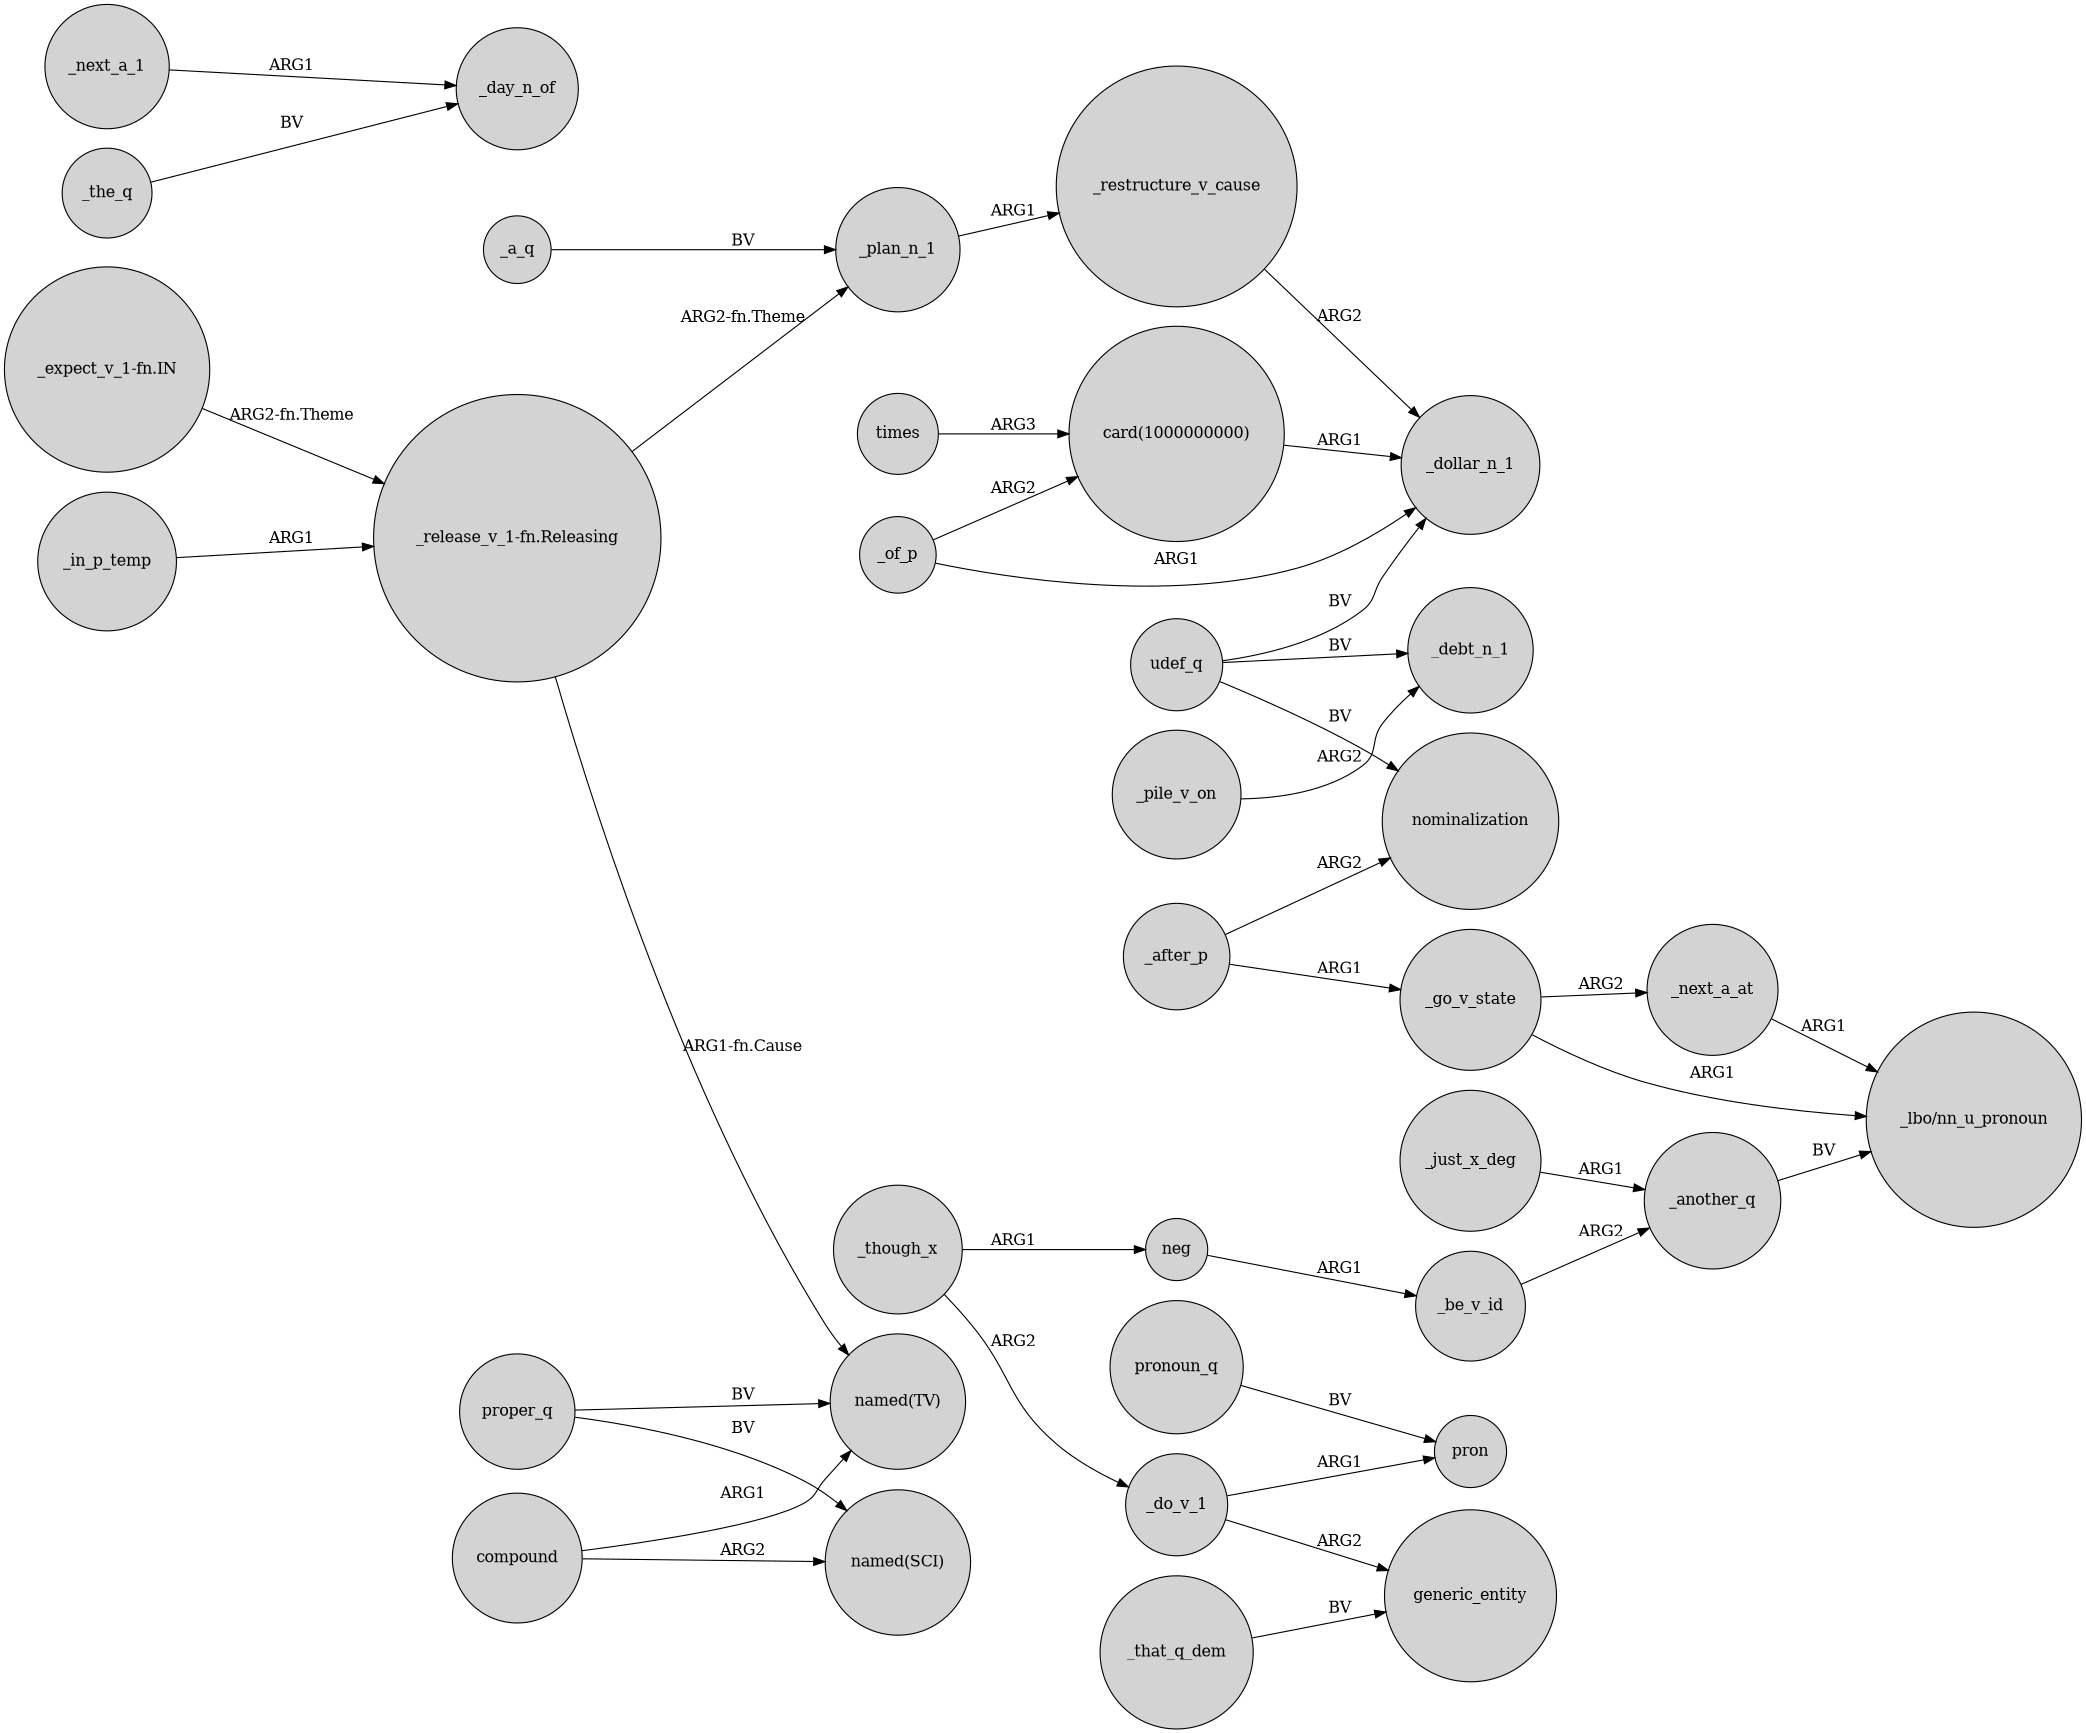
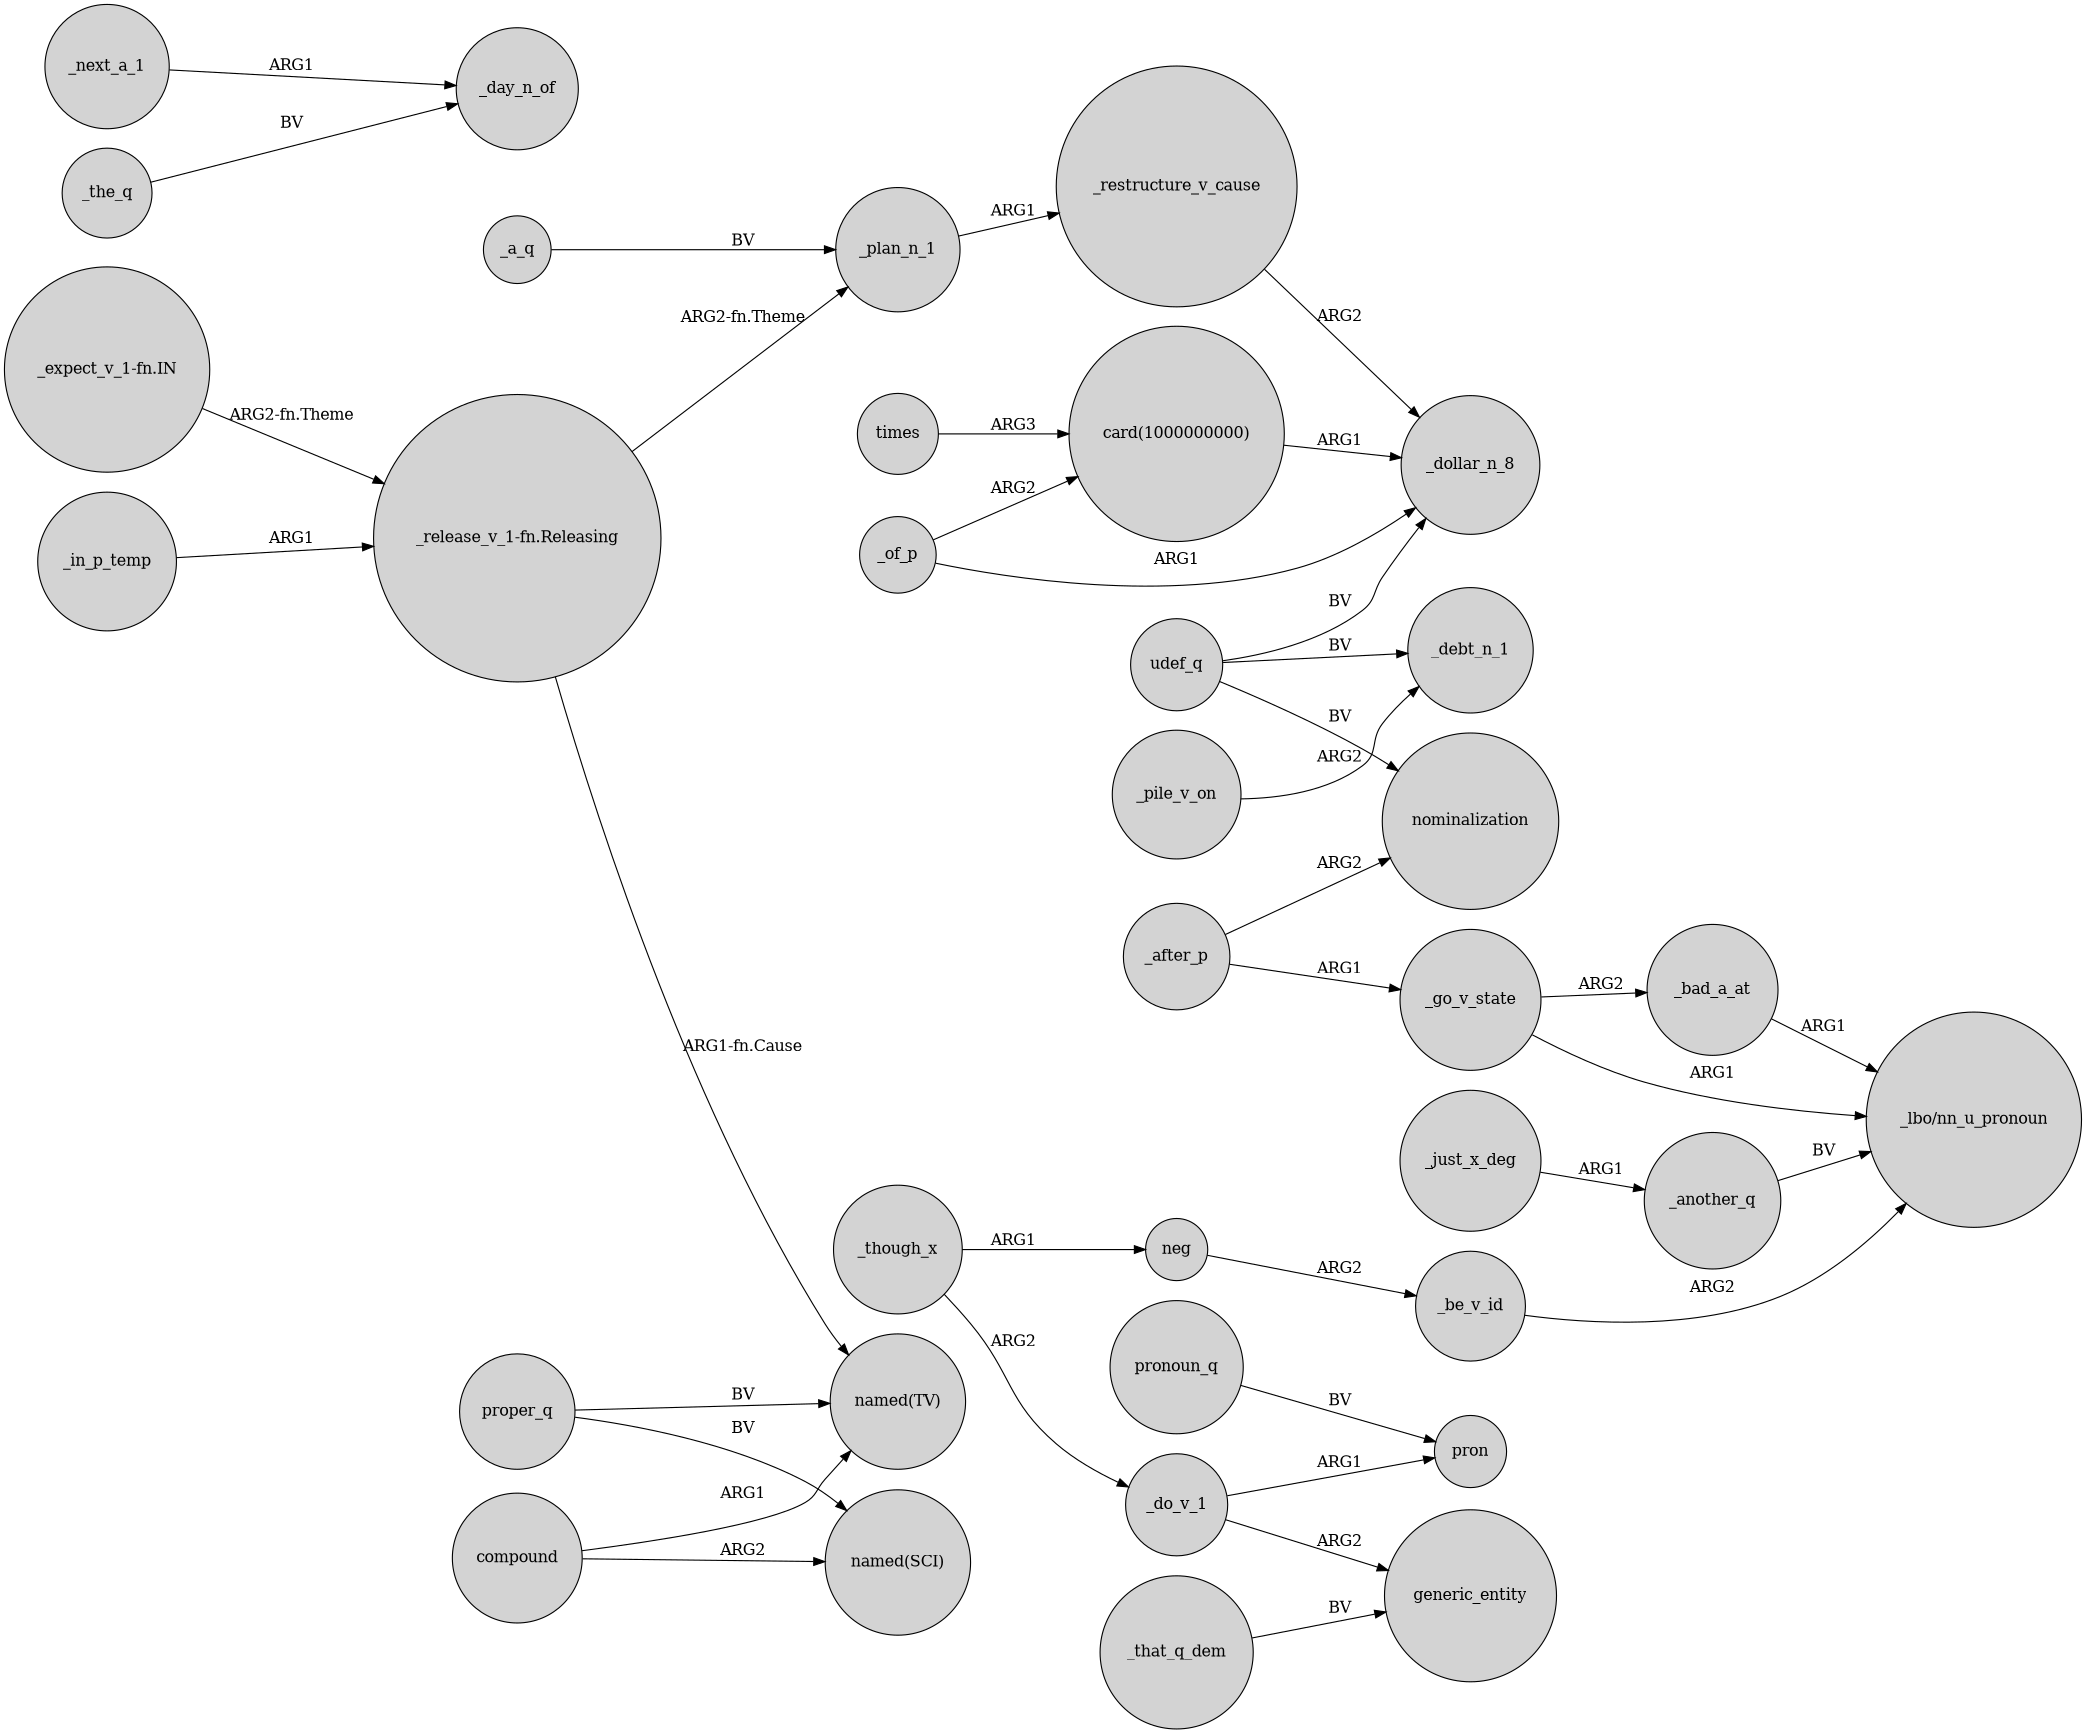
node "_dollar_n_1": label "_dollar_n_1" -> "_dollar_n_8"
node "_next_a_at": label "_next_a_at" -> "_bad_a_at"
edge "_be_v_id" -> "_another_q": now "_be_v_id" -> "_lbo/nn_u_pronoun"
edge "neg" -> "_be_v_id": label "ARG1" -> "ARG2"
